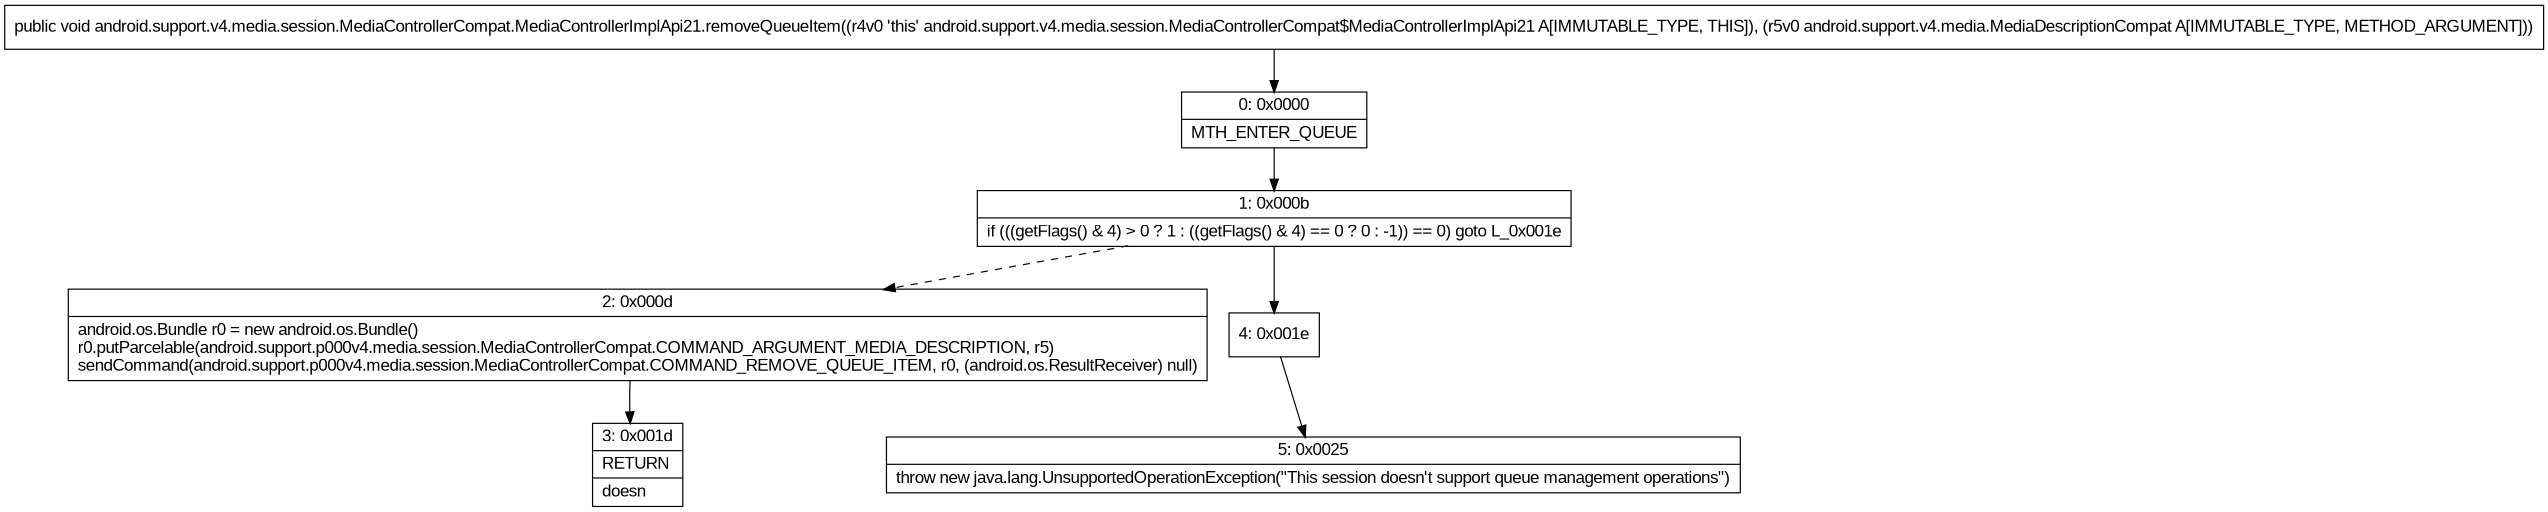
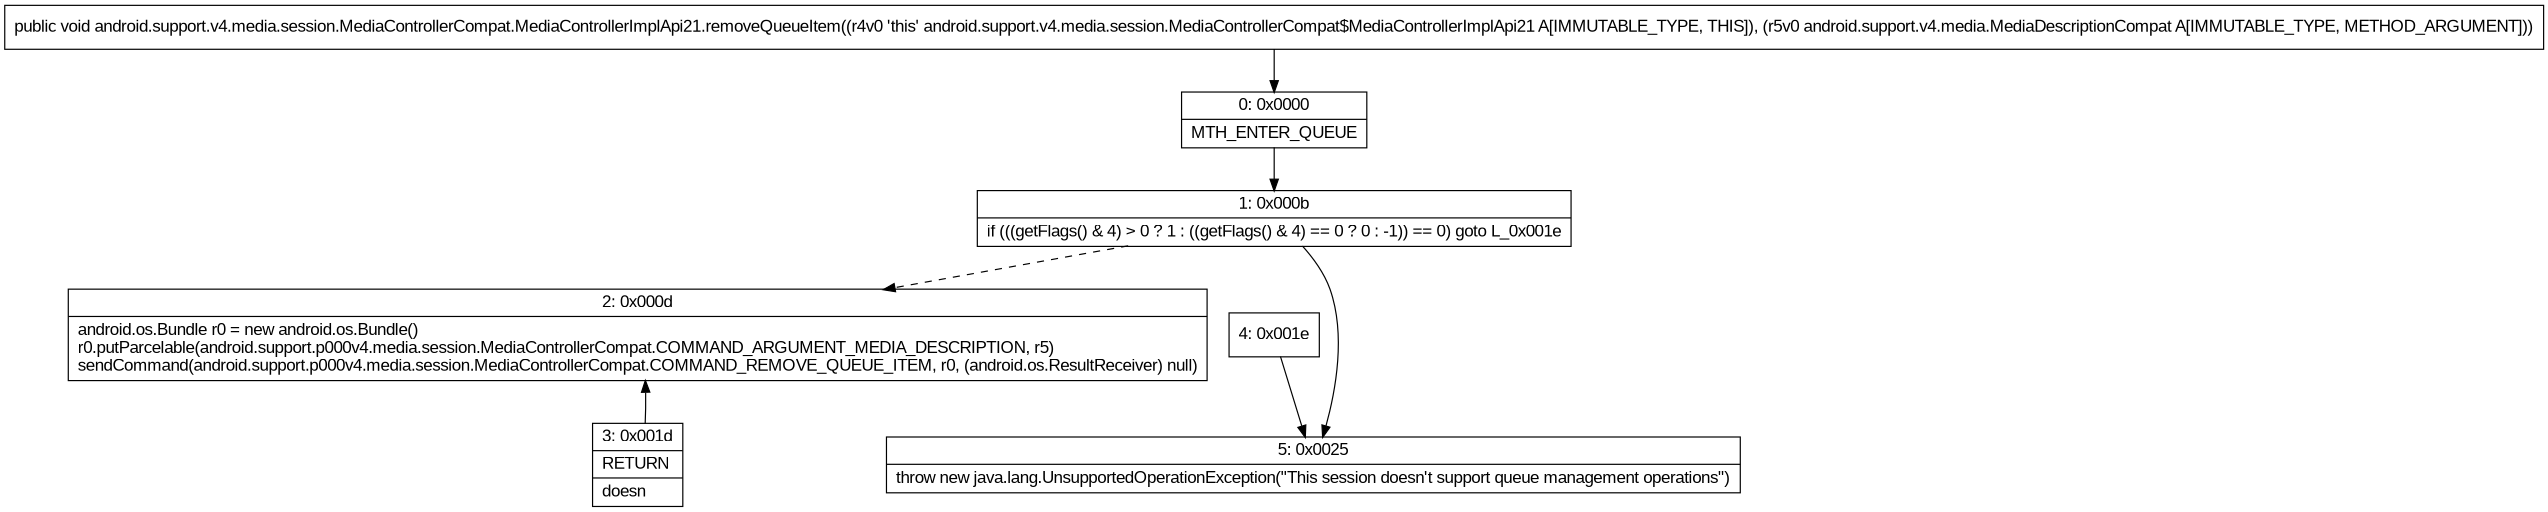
edge "1: 0x000b" -> "4: 0x001e": now "1: 0x000b" -> "5: 0x0025"
edge "2: 0x000d" -> "3: 0x001d": reversed
